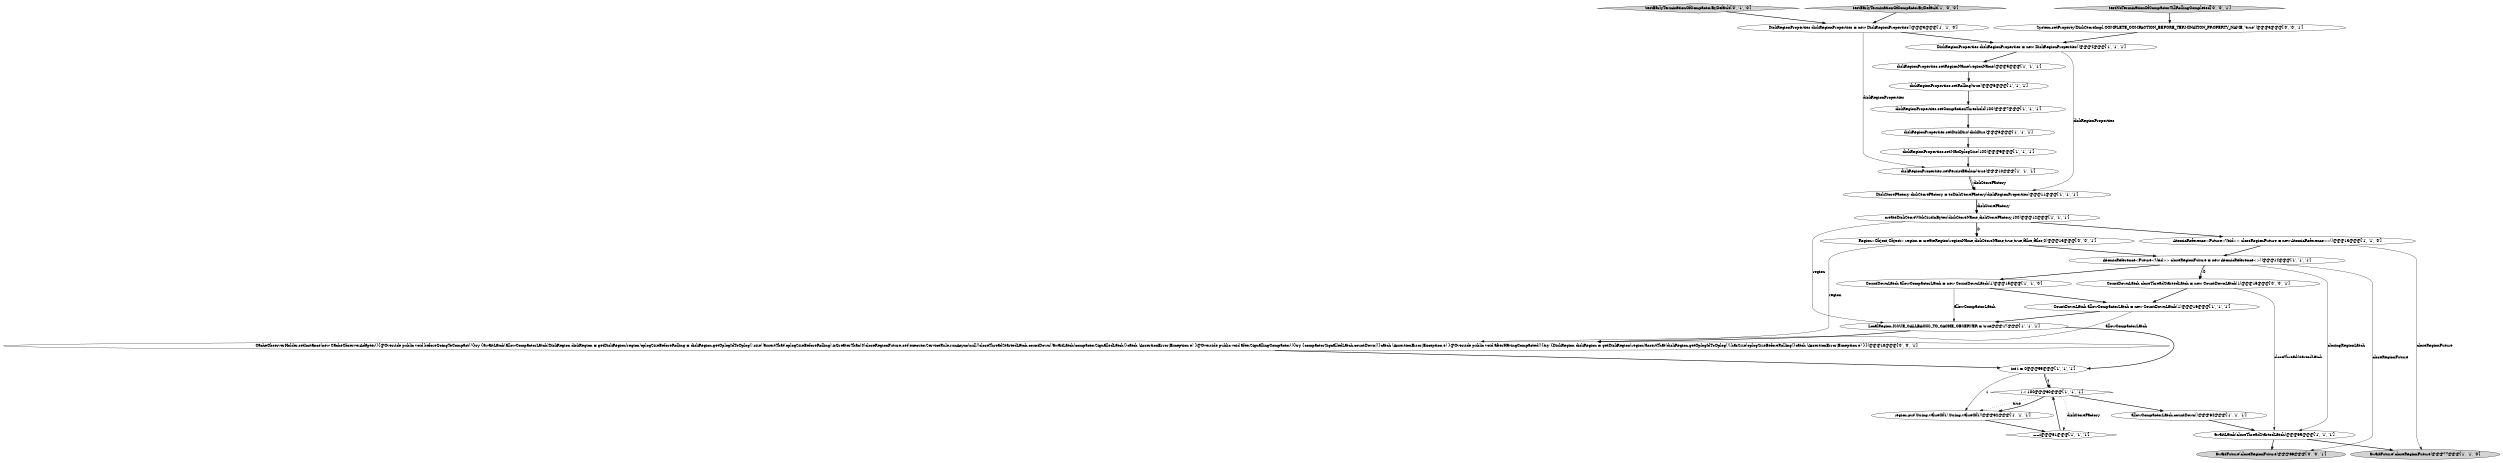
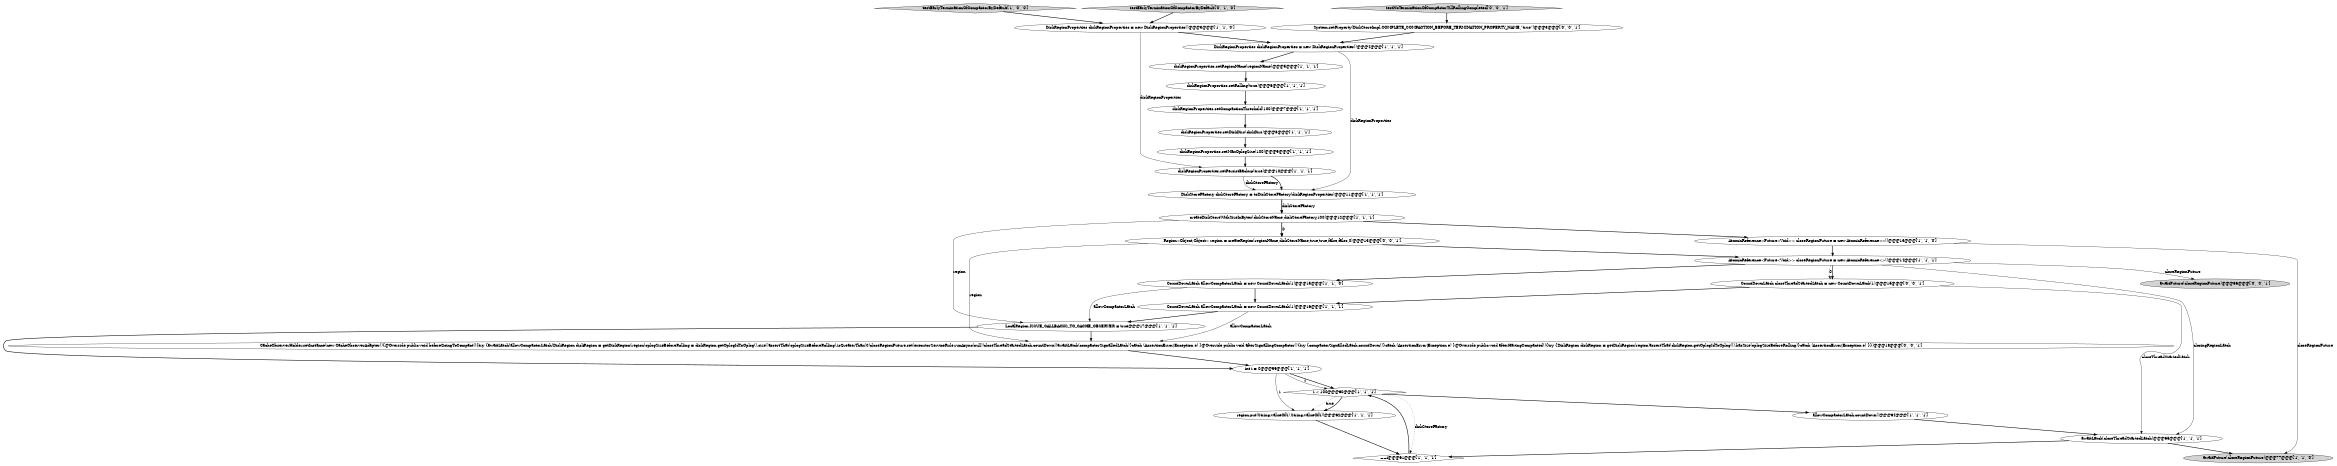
edge "awaitLatch(closeThreadStartedLatch)@@@65@@@['1', '1', '1']" -> "awaitFuture(closeRegionFuture)@@@66@@@['0', '0', '1']": now "awaitLatch(closeThreadStartedLatch)@@@65@@@['1', '1', '1']" -> "++i@@@61@@@['1', '1', '1']"
